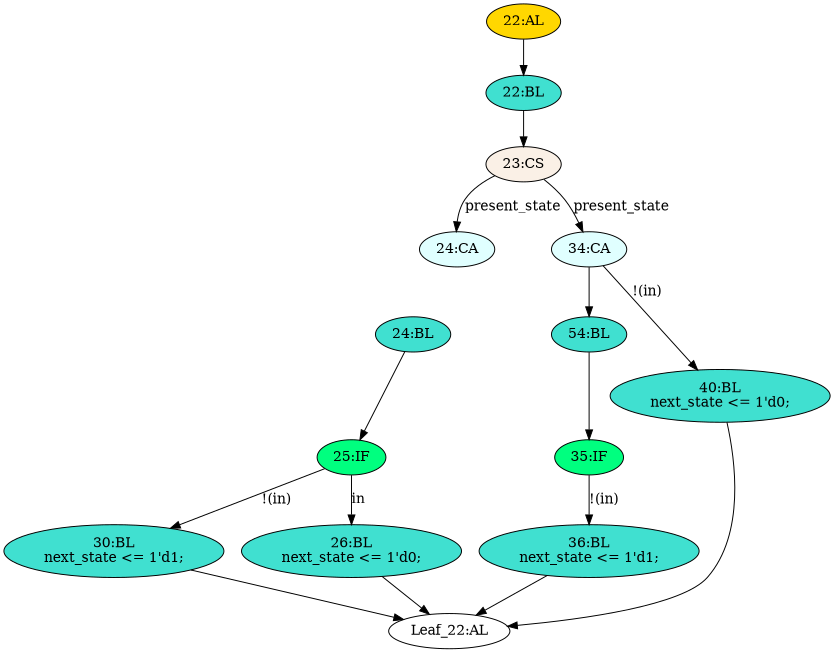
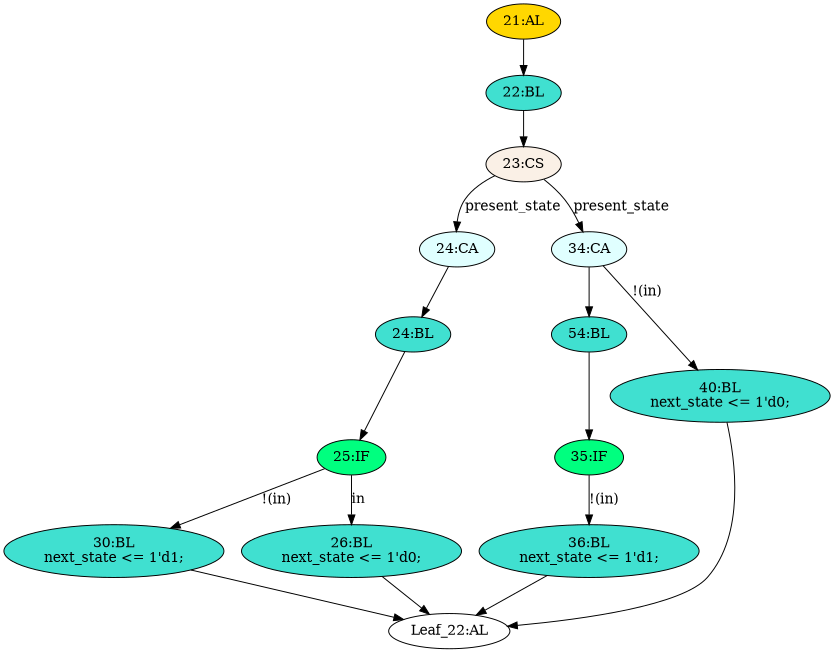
node "22:AL": label "22:AL" -> "21:AL"
edge "24:CA" -> "24:BL": added
